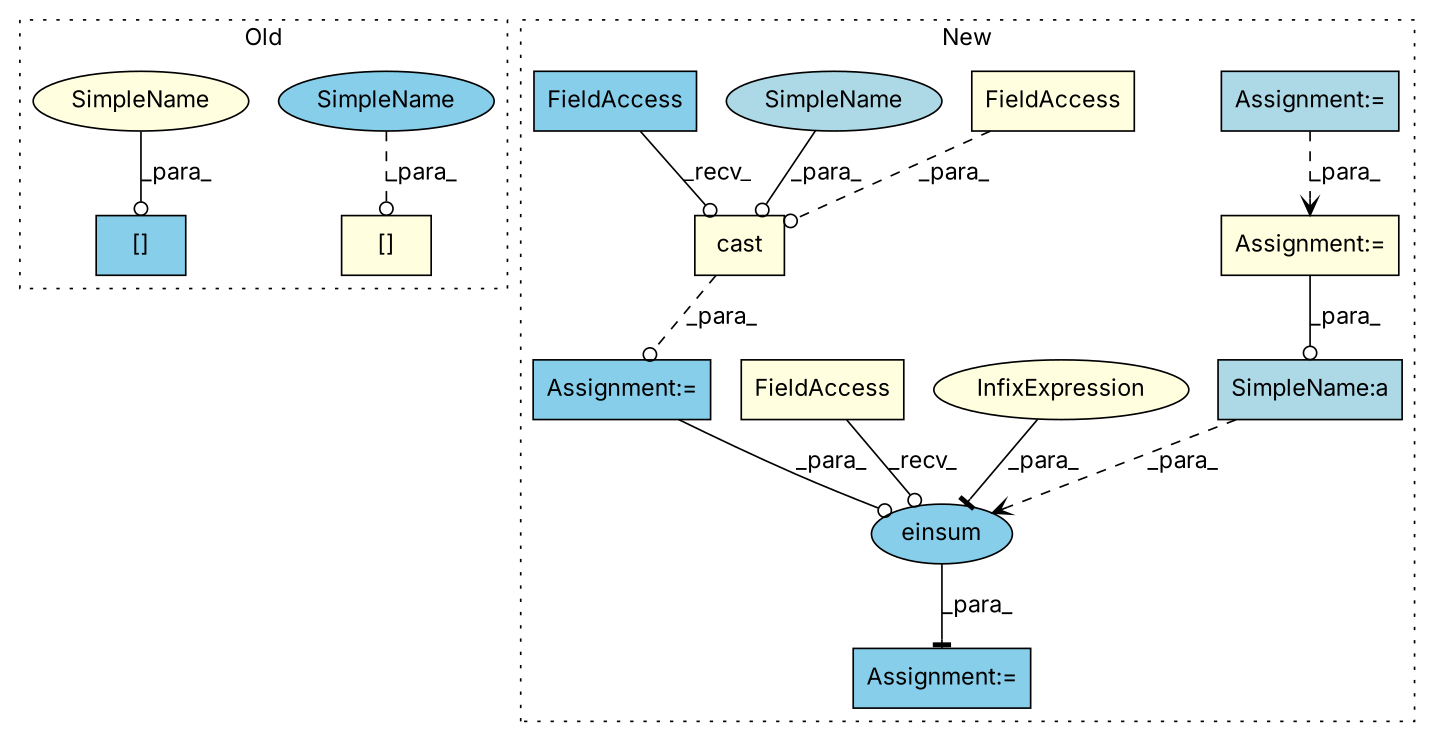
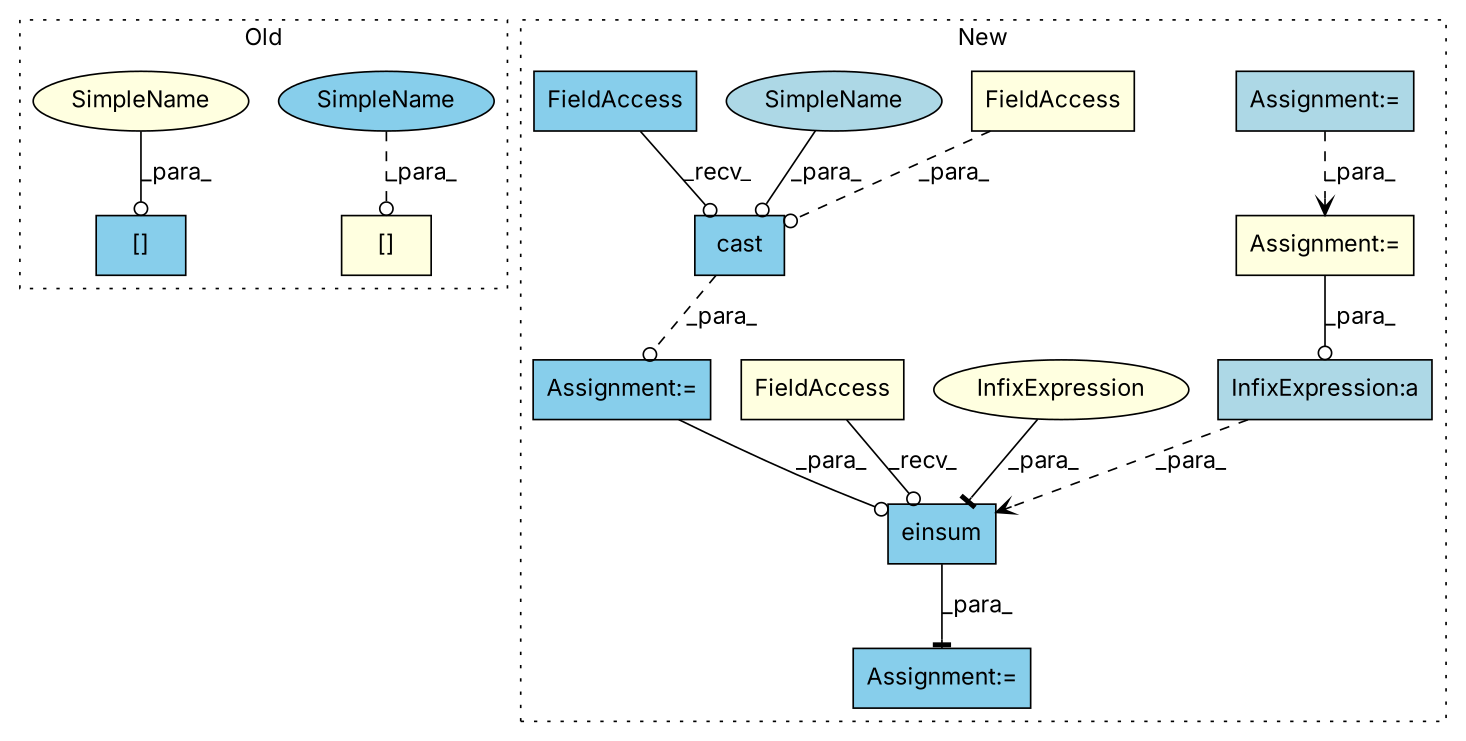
node "cast": fillcolor lightyellow -> skyblue
node "SimpleName:a": label "SimpleName:a" -> "InfixExpression:a"
node "einsum": shape ellipse -> box
